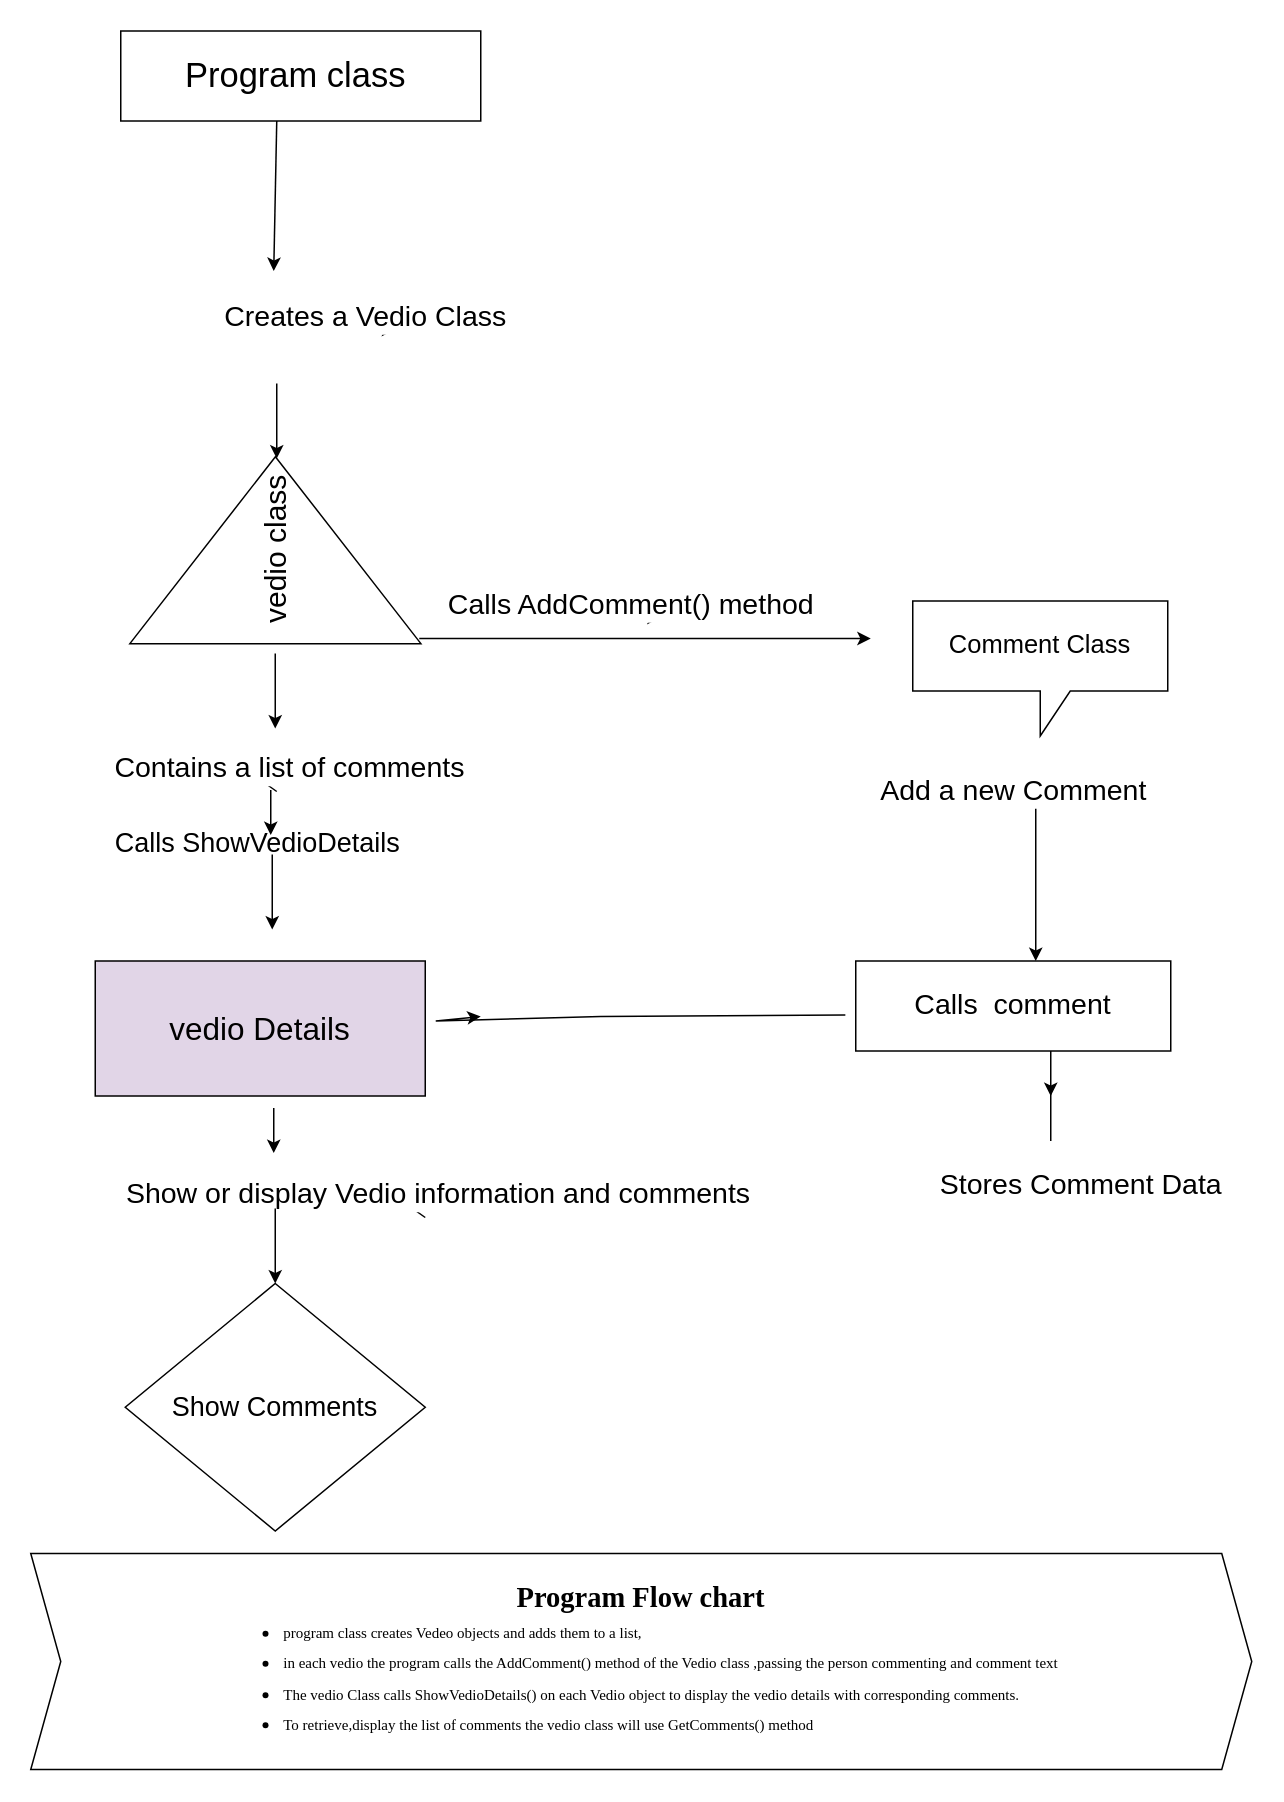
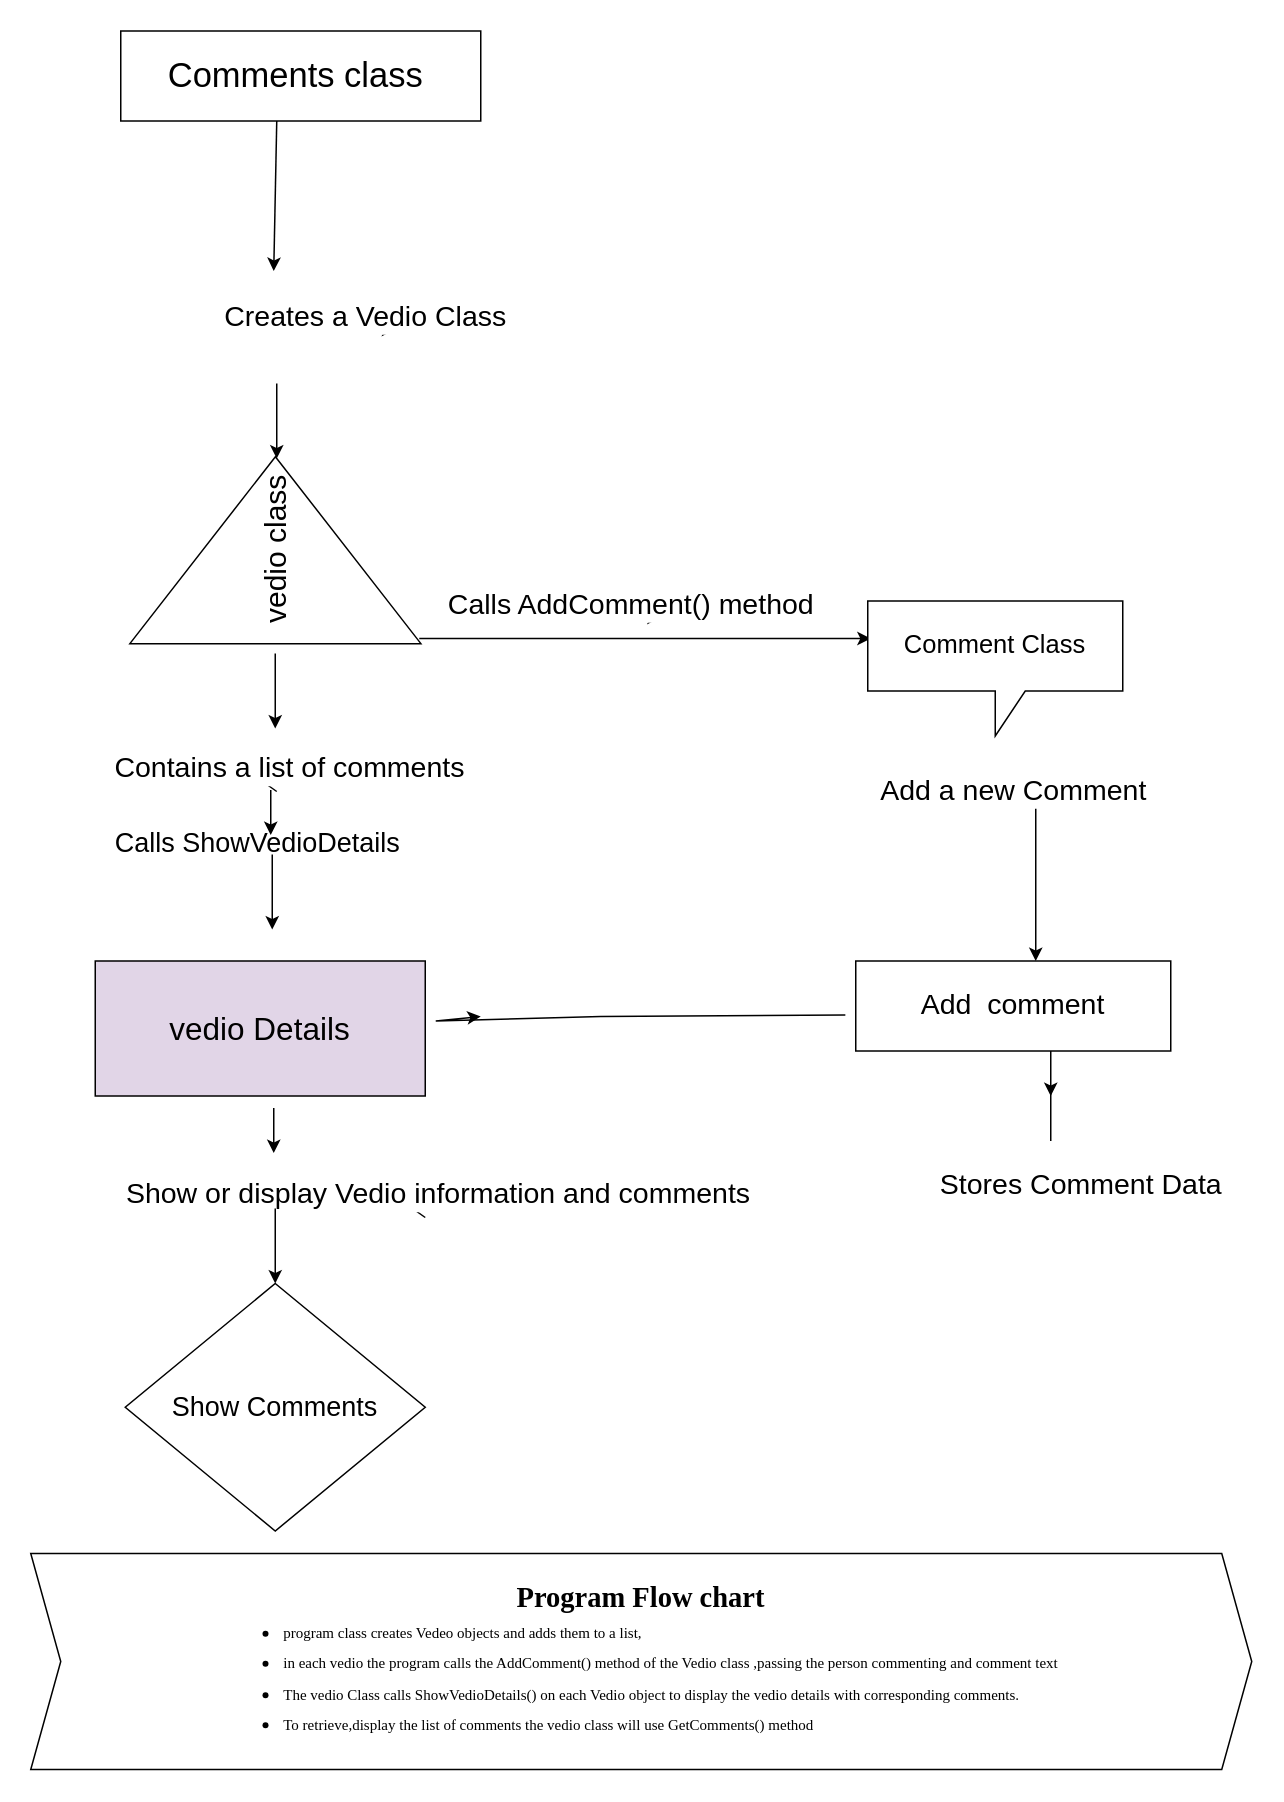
node "Program class": label "Program class" -> "Comments class"
node "Comment Class": moved (1040, 668) -> (995, 668)
node "Calls comment": label "Calls comment" -> "Add comment"
